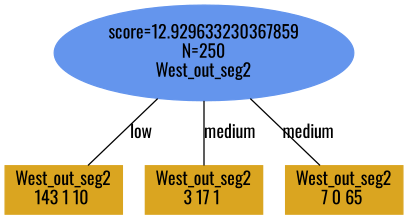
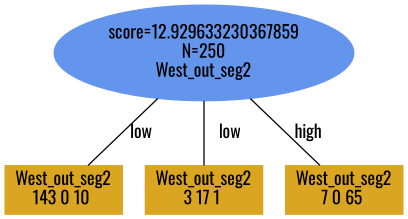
edge "score=12.929633230367859 N=250 West_out_seg2" -- "West_out_seg2 3 17 1": label "medium" -> "low"
edge "score=12.929633230367859 N=250 West_out_seg2" -- "West_out_seg2 7 0 65": label "medium" -> "high"
node "West_out_seg2 143 1 10": label "West_out_seg2 143 1 10" -> "West_out_seg2 143 0 10"
